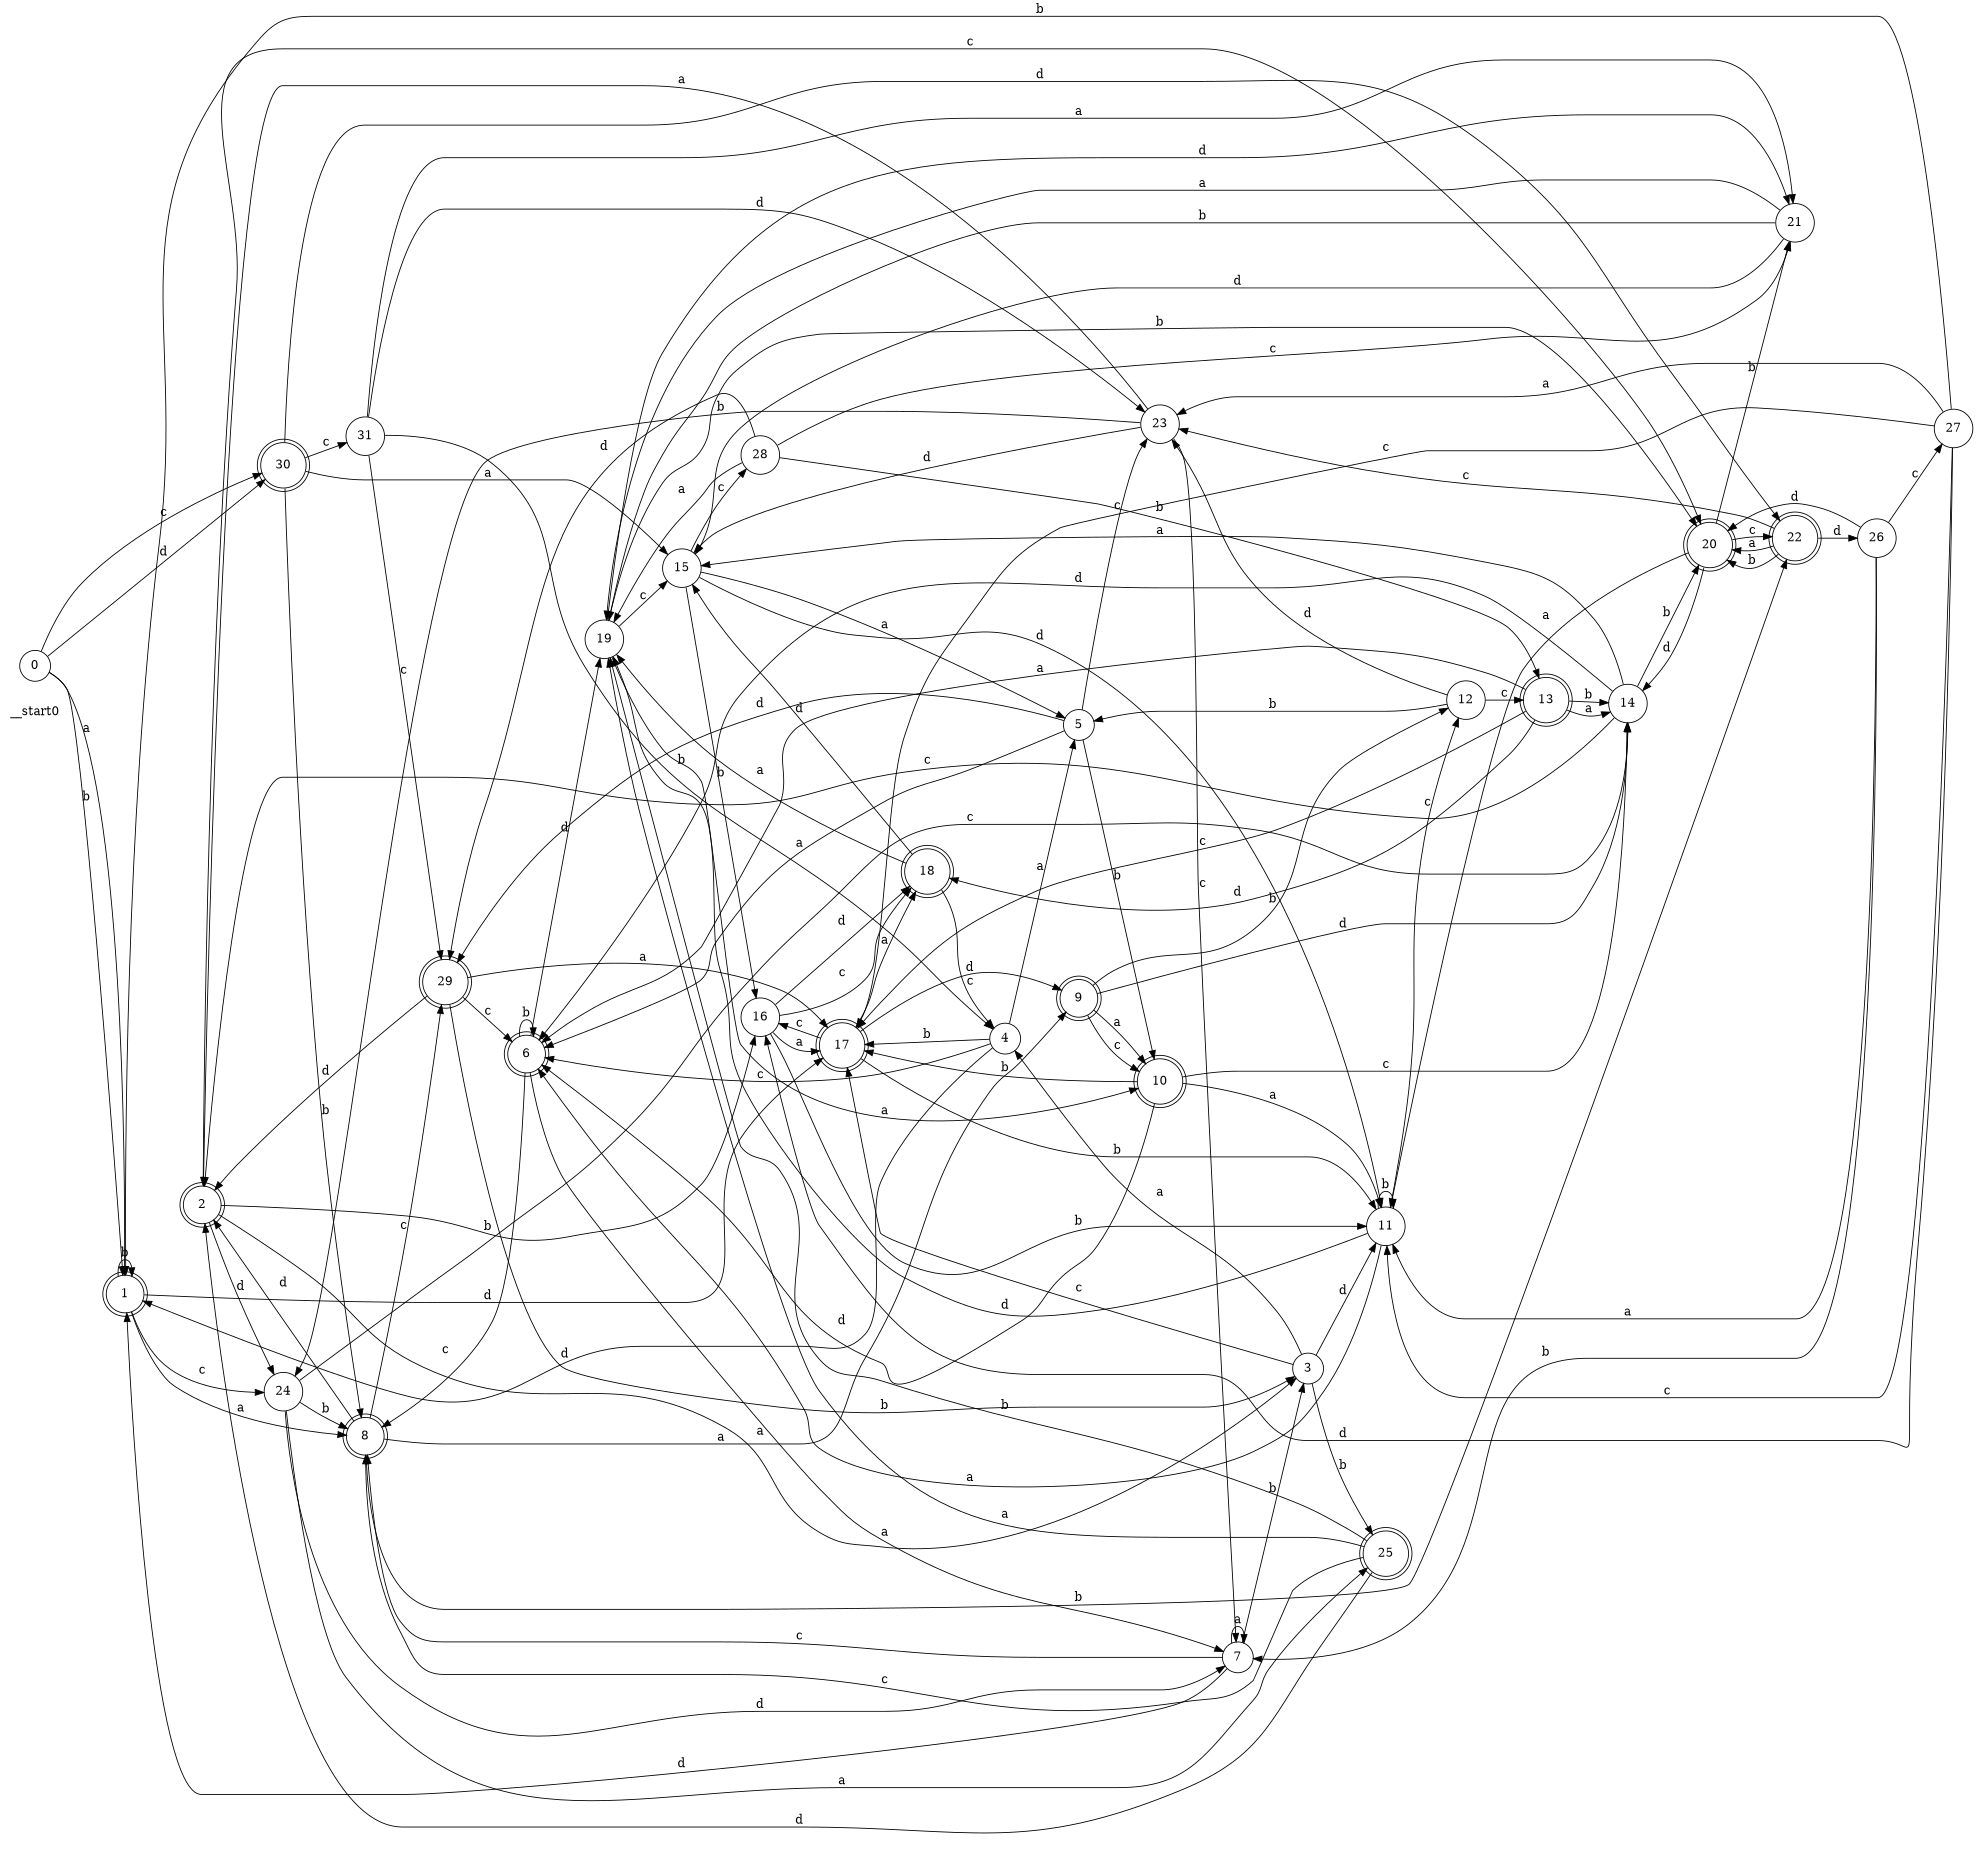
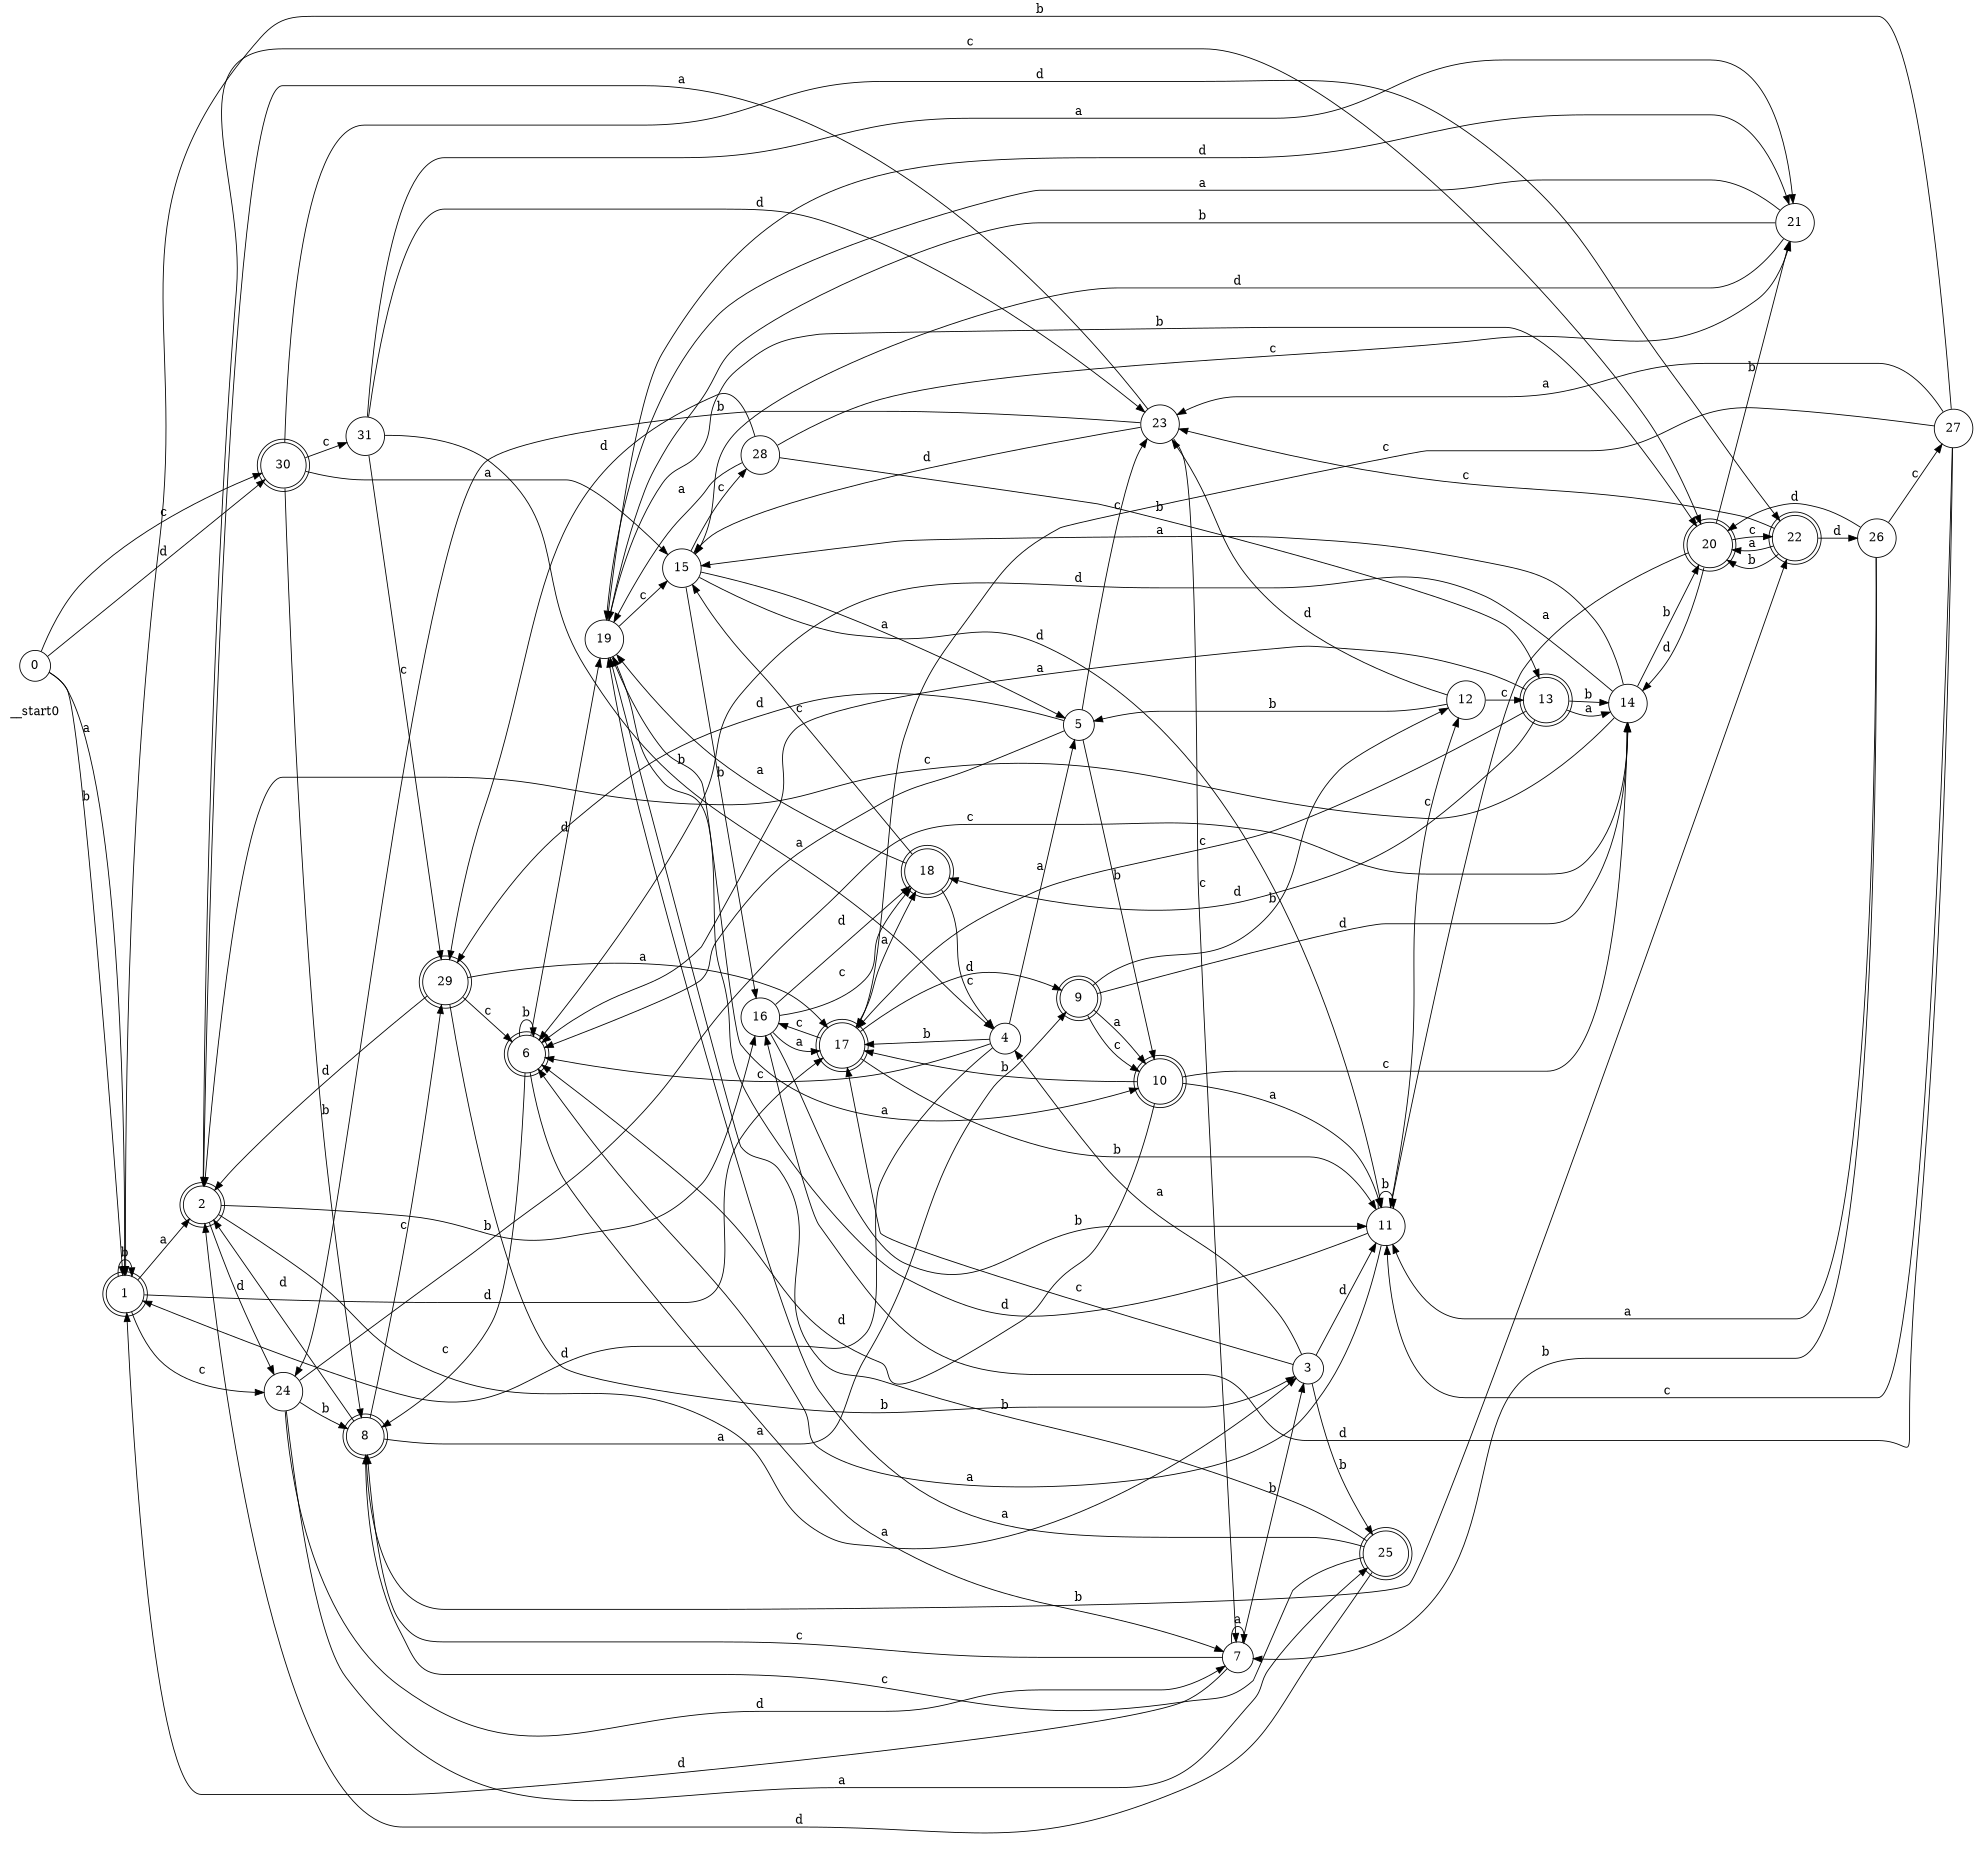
edge "18" -> "15": label "d" -> "c"
edge "1" -> "8": now "1" -> "2"
